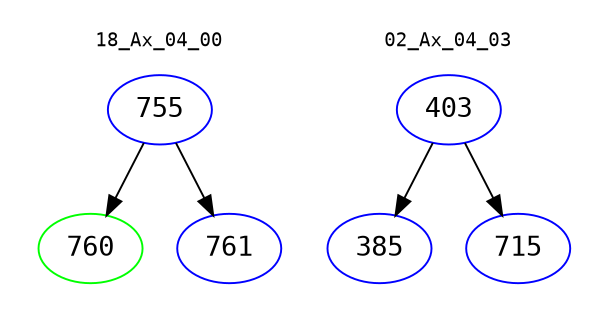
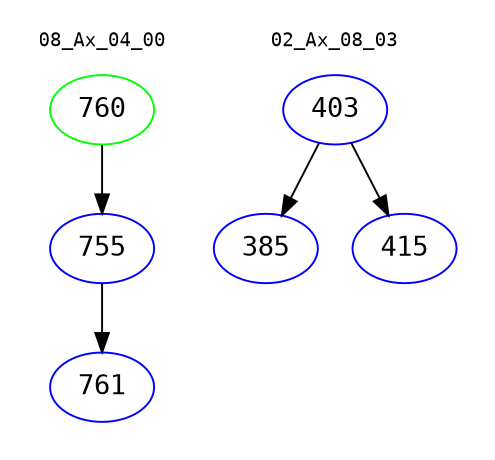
cluster "18_Ax_04_00": label "18_Ax_04_00" -> "08_Ax_04_00"
cluster "02_Ax_04_03": label "02_Ax_04_03" -> "02_Ax_08_03"
edge "755" -> "760": reversed
node "715": label "715" -> "415"
